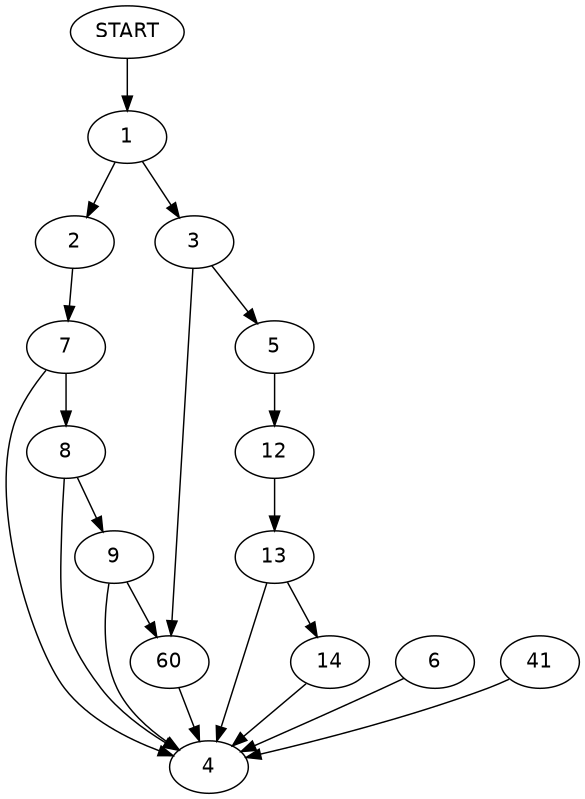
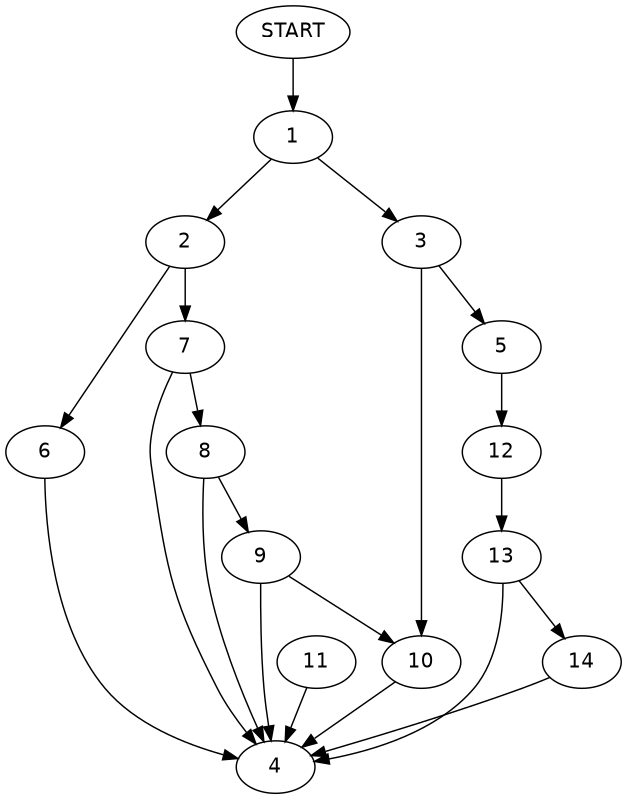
edge "2" -> "6": added
node "60": label "60" -> "10"
node "41": label "41" -> "11"
